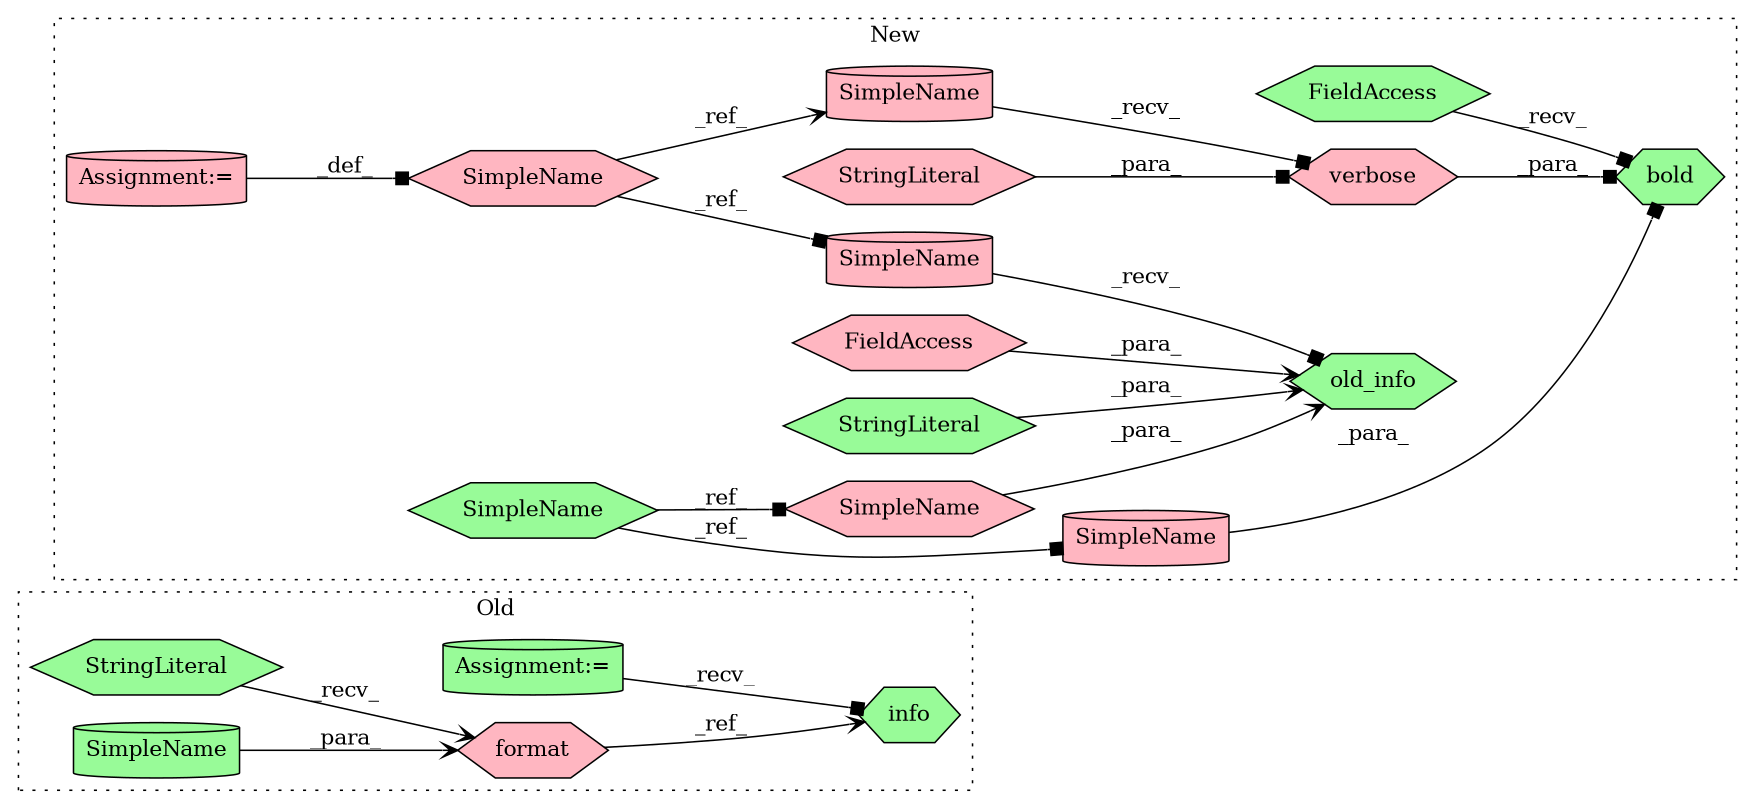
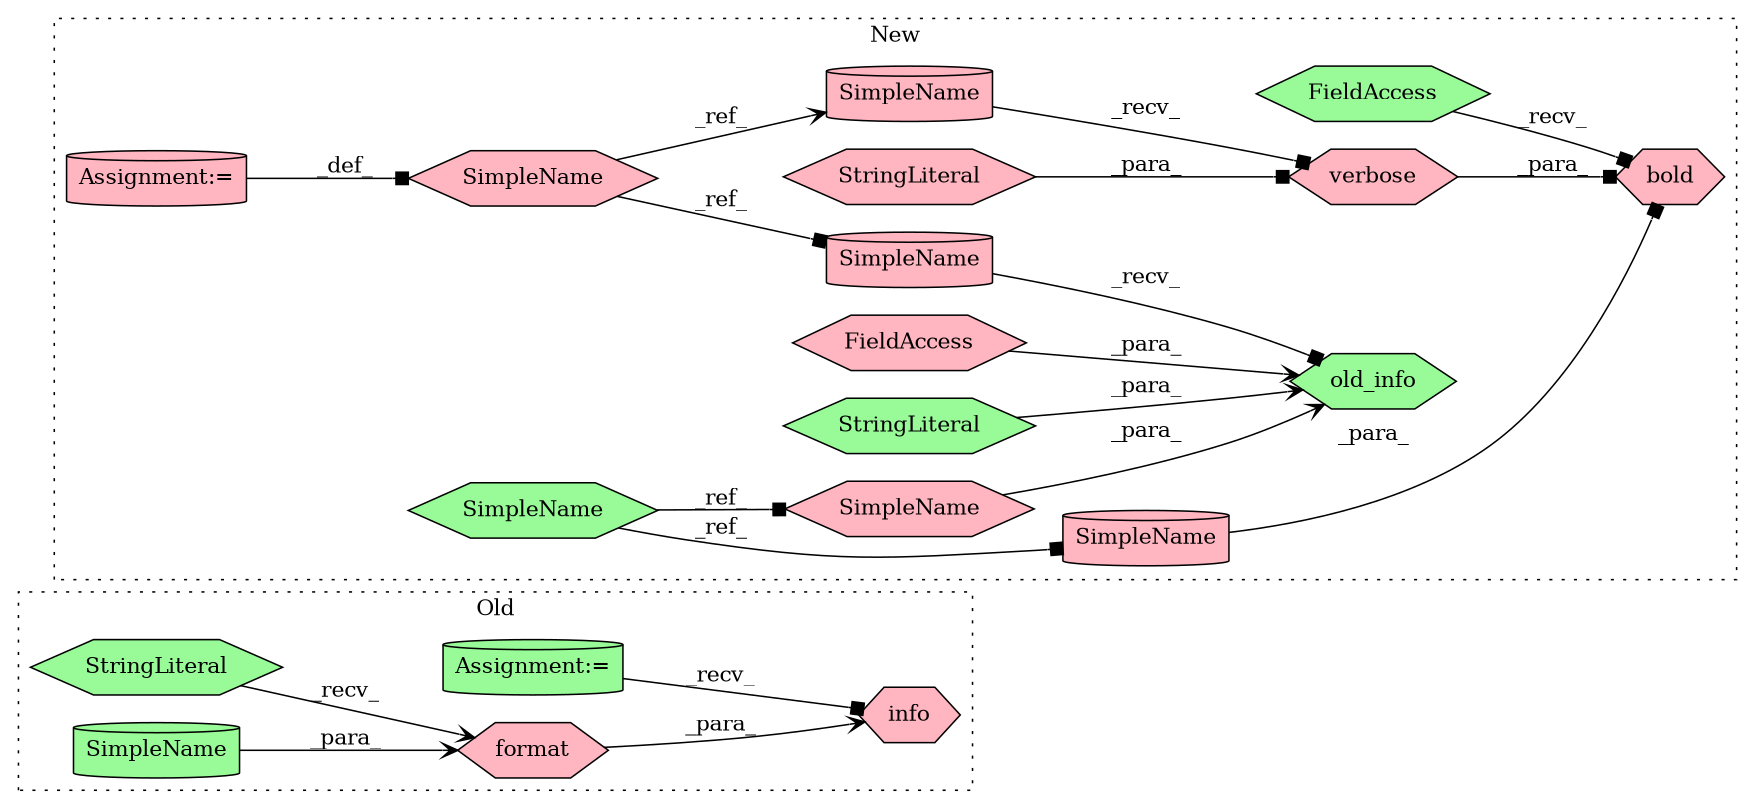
node "bold": fillcolor palegreen -> lightpink
node "info": fillcolor palegreen -> lightpink
edge "format" -> "info": label "_ref_" -> "_para_"
